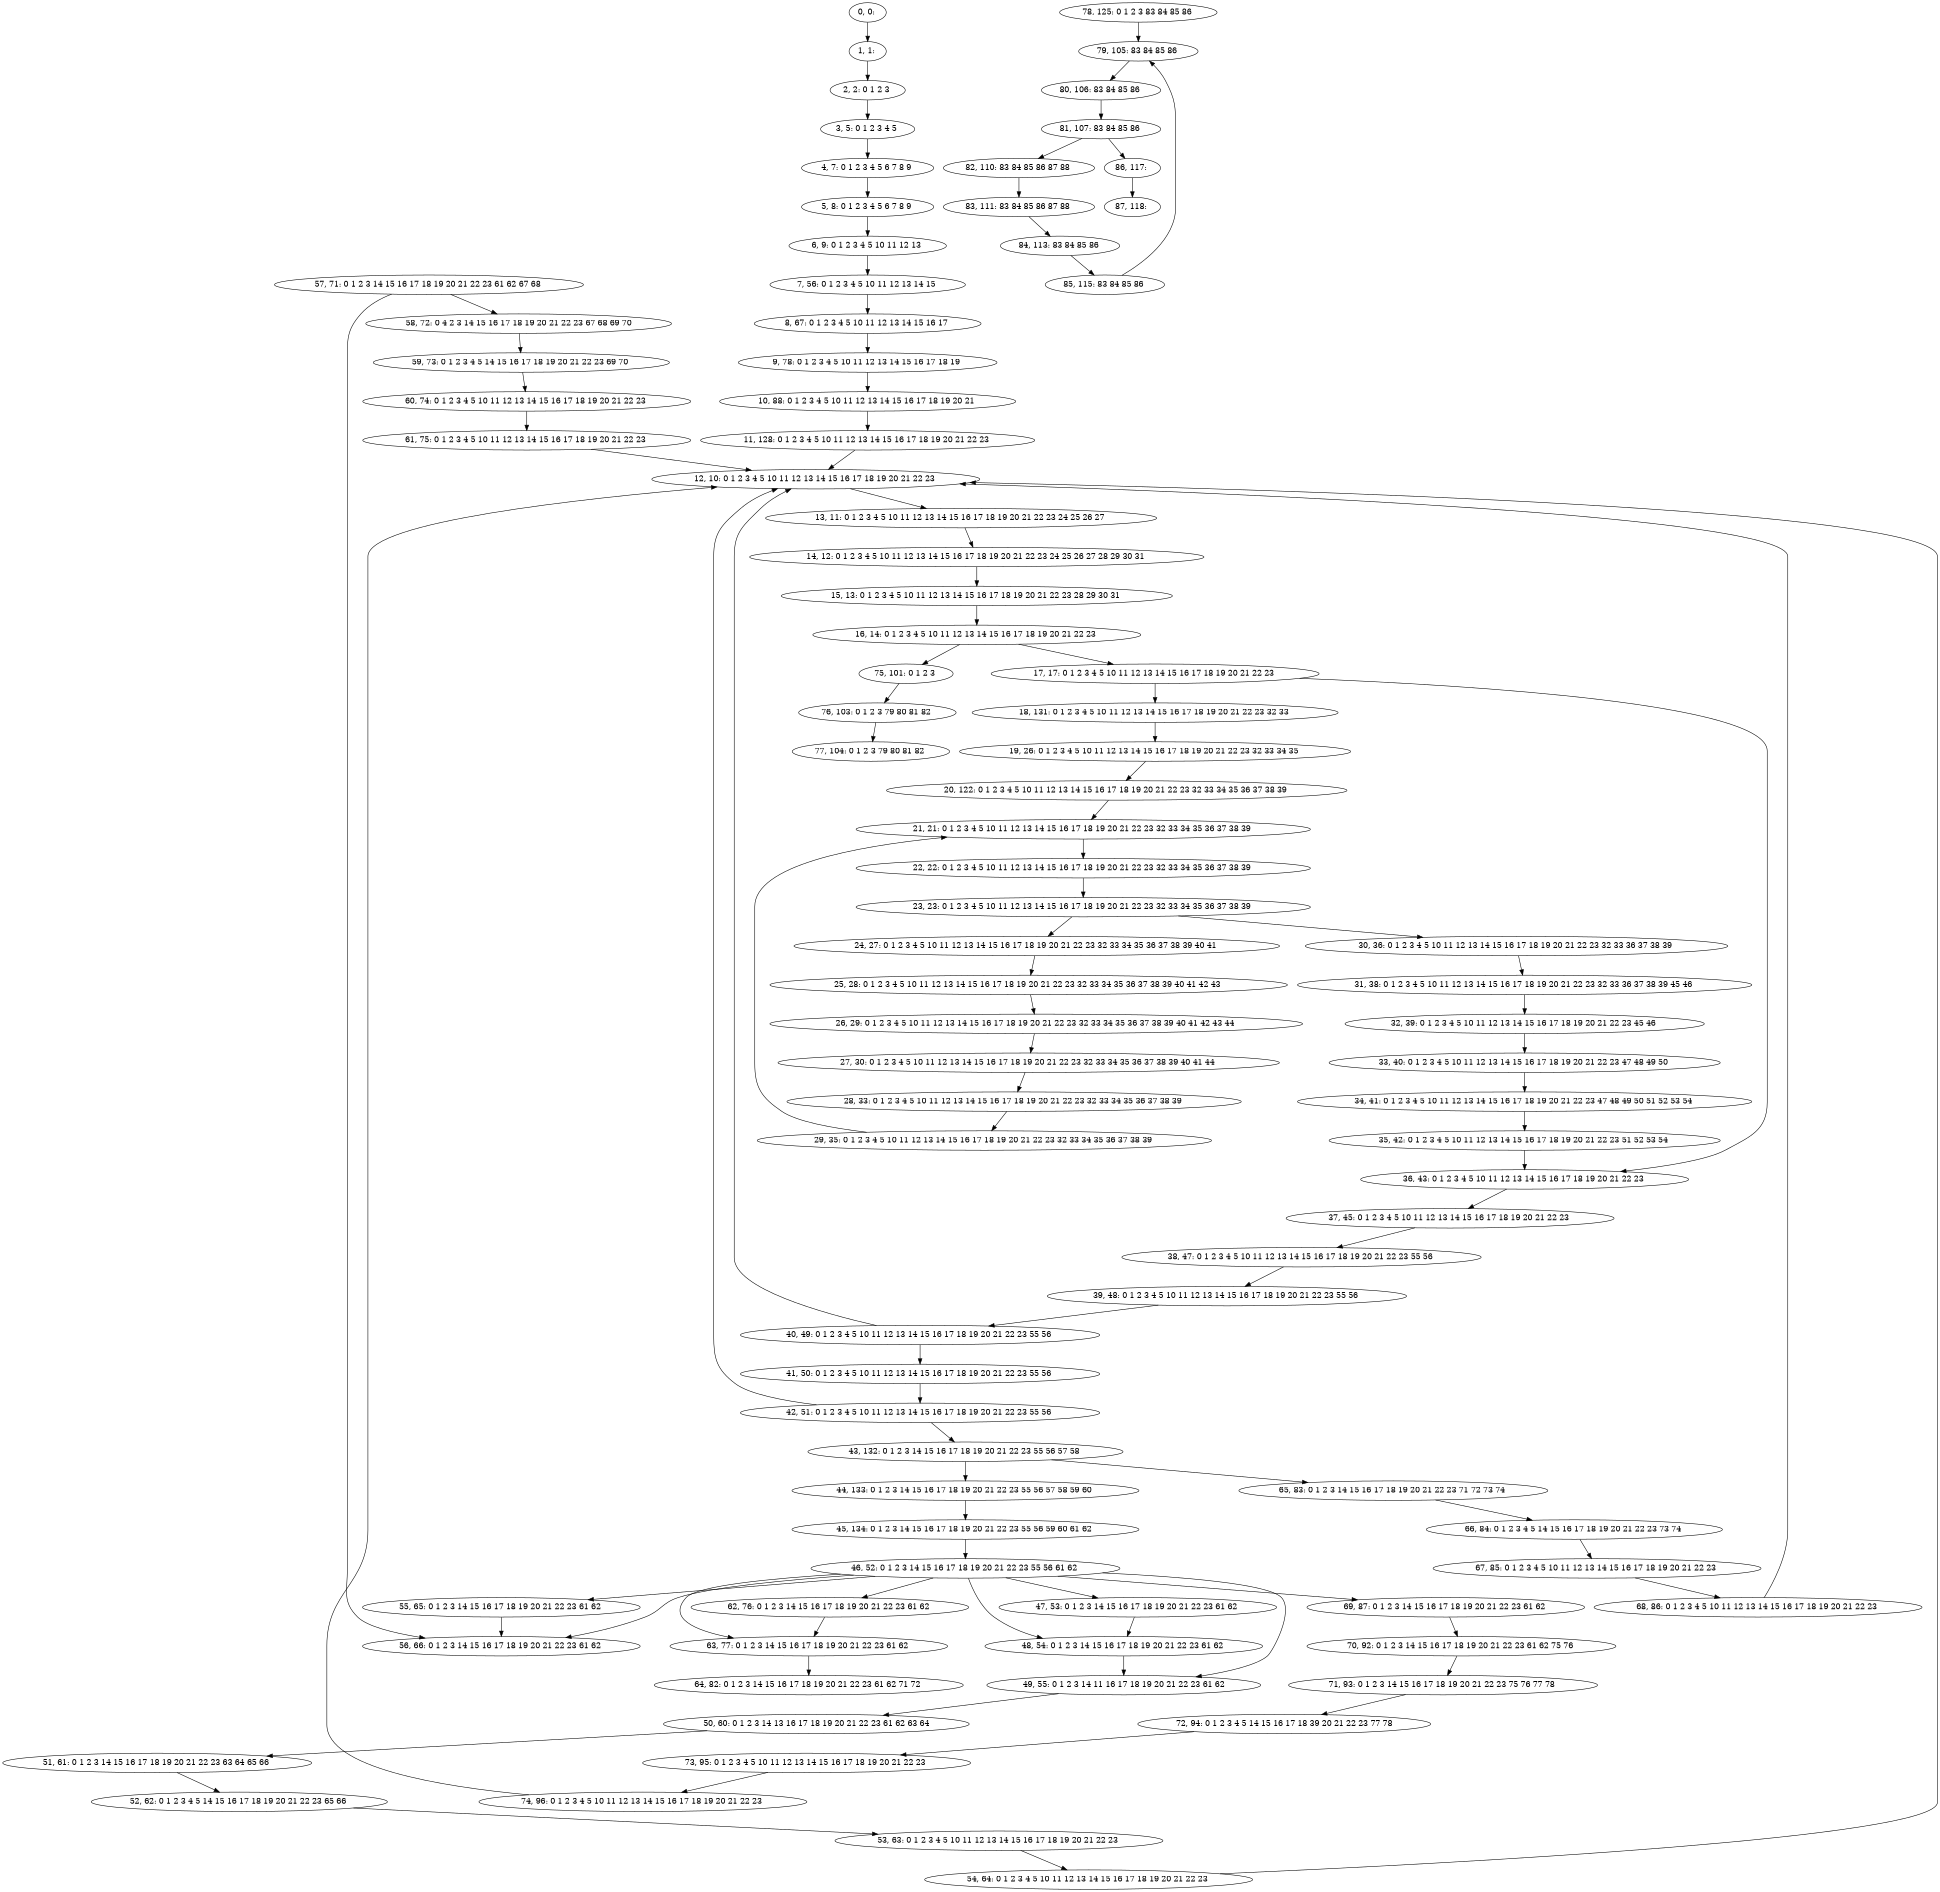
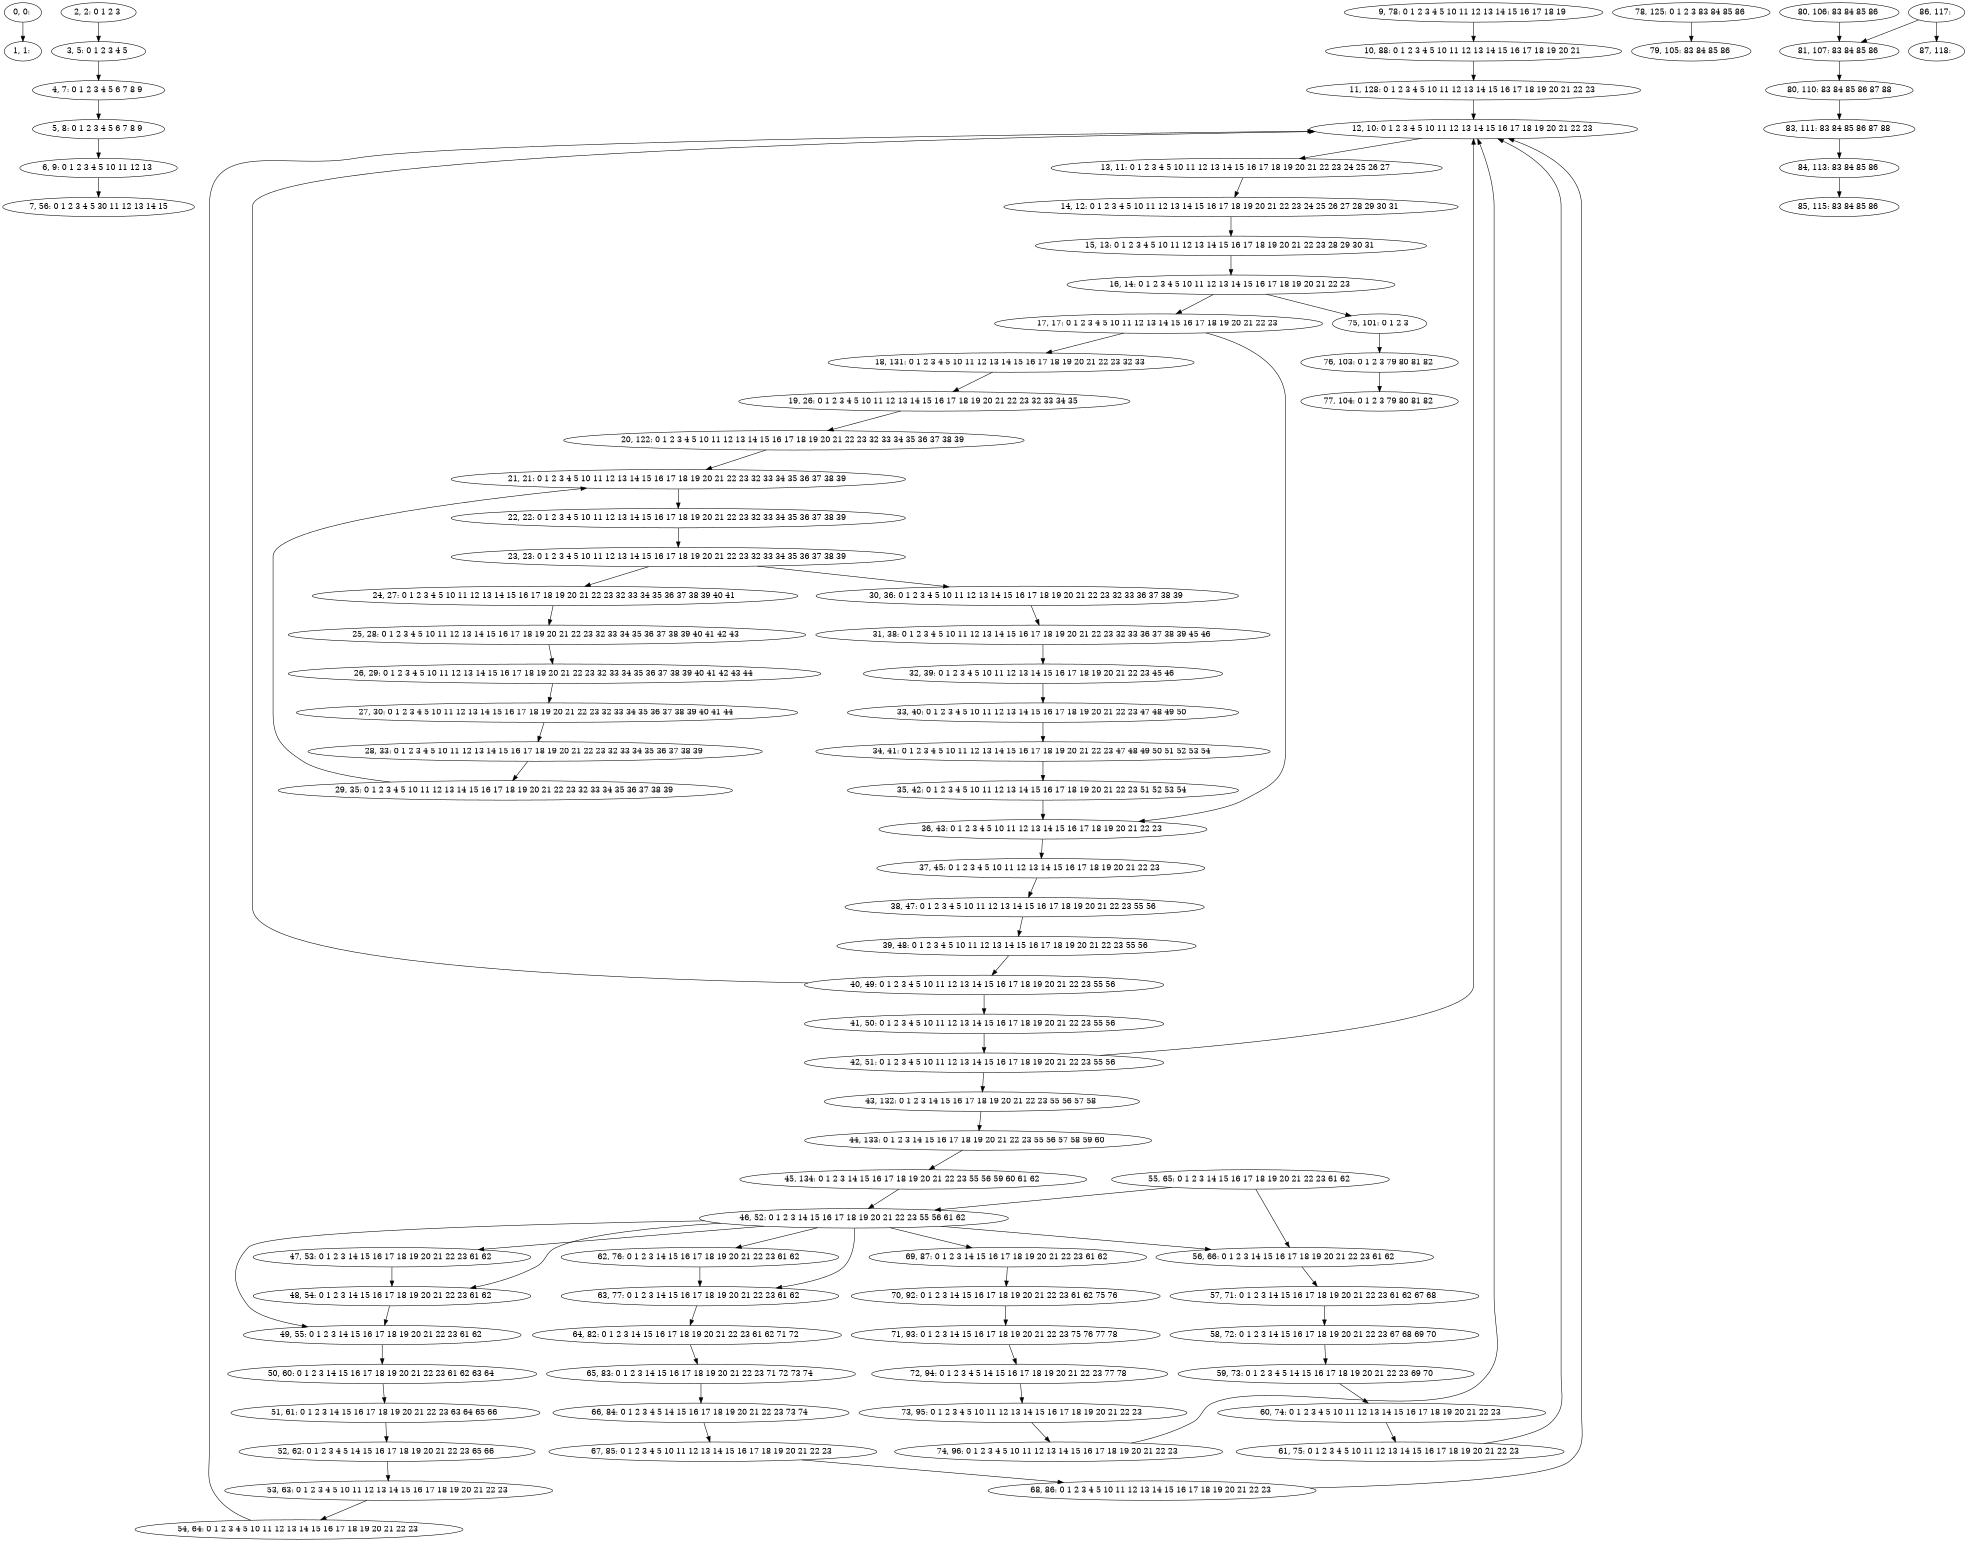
edge "1, 1:" -> "2, 2: 0 1 2 3": removed
edge "79, 105: 83 84 85 86" -> "80, 106: 83 84 85 86": removed
edge "81, 107: 83 84 85 86" -> "86, 117:": reversed
node "82, 110: 83 84 85 86 87 88": label "82, 110: 83 84 85 86 87 88" -> "80, 110: 83 84 85 86 87 88"
edge "85, 115: 83 84 85 86" -> "79, 105: 83 84 85 86": removed
node "7, 56: 0 1 2 3 4 5 10 11 12 13 14 15": label "7, 56: 0 1 2 3 4 5 10 11 12 13 14 15" -> "7, 56: 0 1 2 3 4 5 30 11 12 13 14 15"
node "58, 72: 0 4 2 3 14 15 16 17 18 19 20 21 22 23 67 68 69 70": label "58, 72: 0 4 2 3 14 15 16 17 18 19 20 21 22 23 67 68 69 70" -> "58, 72: 0 1 2 3 14 15 16 17 18 19 20 21 22 23 67 68 69 70"
node "8, 67: 0 1 2 3 4 5 10 11 12 13 14 15 16 17": removed
edge "57, 71: 0 1 2 3 14 15 16 17 18 19 20 21 22 23 61 62 67 68" -> "56, 66: 0 1 2 3 14 15 16 17 18 19 20 21 22 23 61 62": reversed
edge "43, 132: 0 1 2 3 14 15 16 17 18 19 20 21 22 23 55 56 57 58" -> "65, 83: 0 1 2 3 14 15 16 17 18 19 20 21 22 23 71 72 73 74": now "64, 82: 0 1 2 3 14 15 16 17 18 19 20 21 22 23 61 62 71 72" -> "65, 83: 0 1 2 3 14 15 16 17 18 19 20 21 22 23 71 72 73 74"
edge "46, 52: 0 1 2 3 14 15 16 17 18 19 20 21 22 23 55 56 61 62" -> "55, 65: 0 1 2 3 14 15 16 17 18 19 20 21 22 23 61 62": reversed
node "49, 55: 0 1 2 3 14 11 16 17 18 19 20 21 22 23 61 62": label "49, 55: 0 1 2 3 14 11 16 17 18 19 20 21 22 23 61 62" -> "49, 55: 0 1 2 3 14 15 16 17 18 19 20 21 22 23 61 62"
node "50, 60: 0 1 2 3 14 13 16 17 18 19 20 21 22 23 61 62 63 64": label "50, 60: 0 1 2 3 14 13 16 17 18 19 20 21 22 23 61 62 63 64" -> "50, 60: 0 1 2 3 14 15 16 17 18 19 20 21 22 23 61 62 63 64"
node "72, 94: 0 1 2 3 4 5 14 15 16 17 18 39 20 21 22 23 77 78": label "72, 94: 0 1 2 3 4 5 14 15 16 17 18 39 20 21 22 23 77 78" -> "72, 94: 0 1 2 3 4 5 14 15 16 17 18 19 20 21 22 23 77 78"
